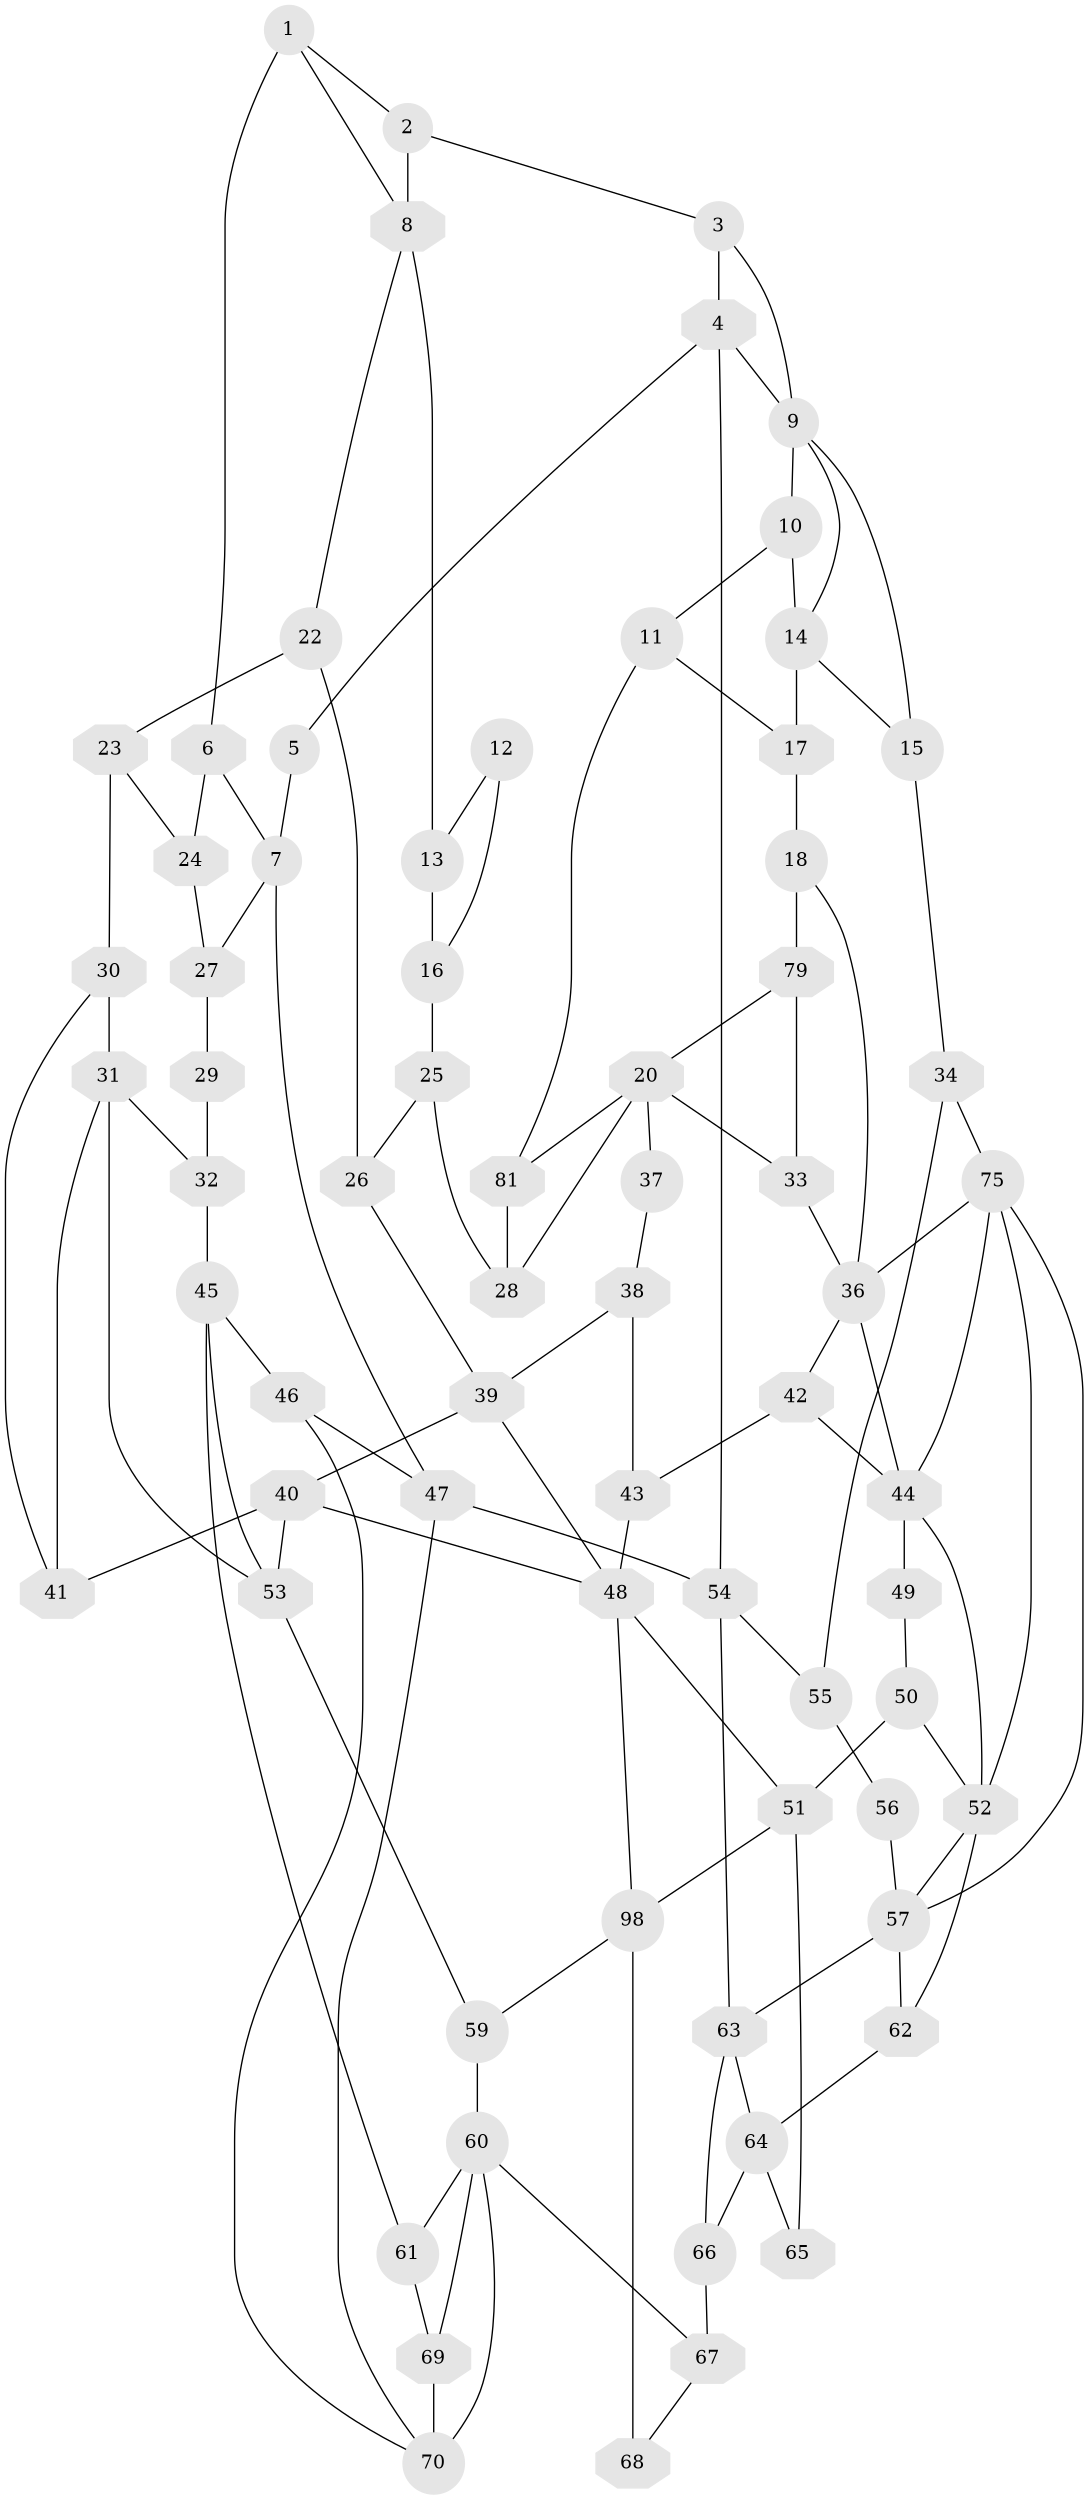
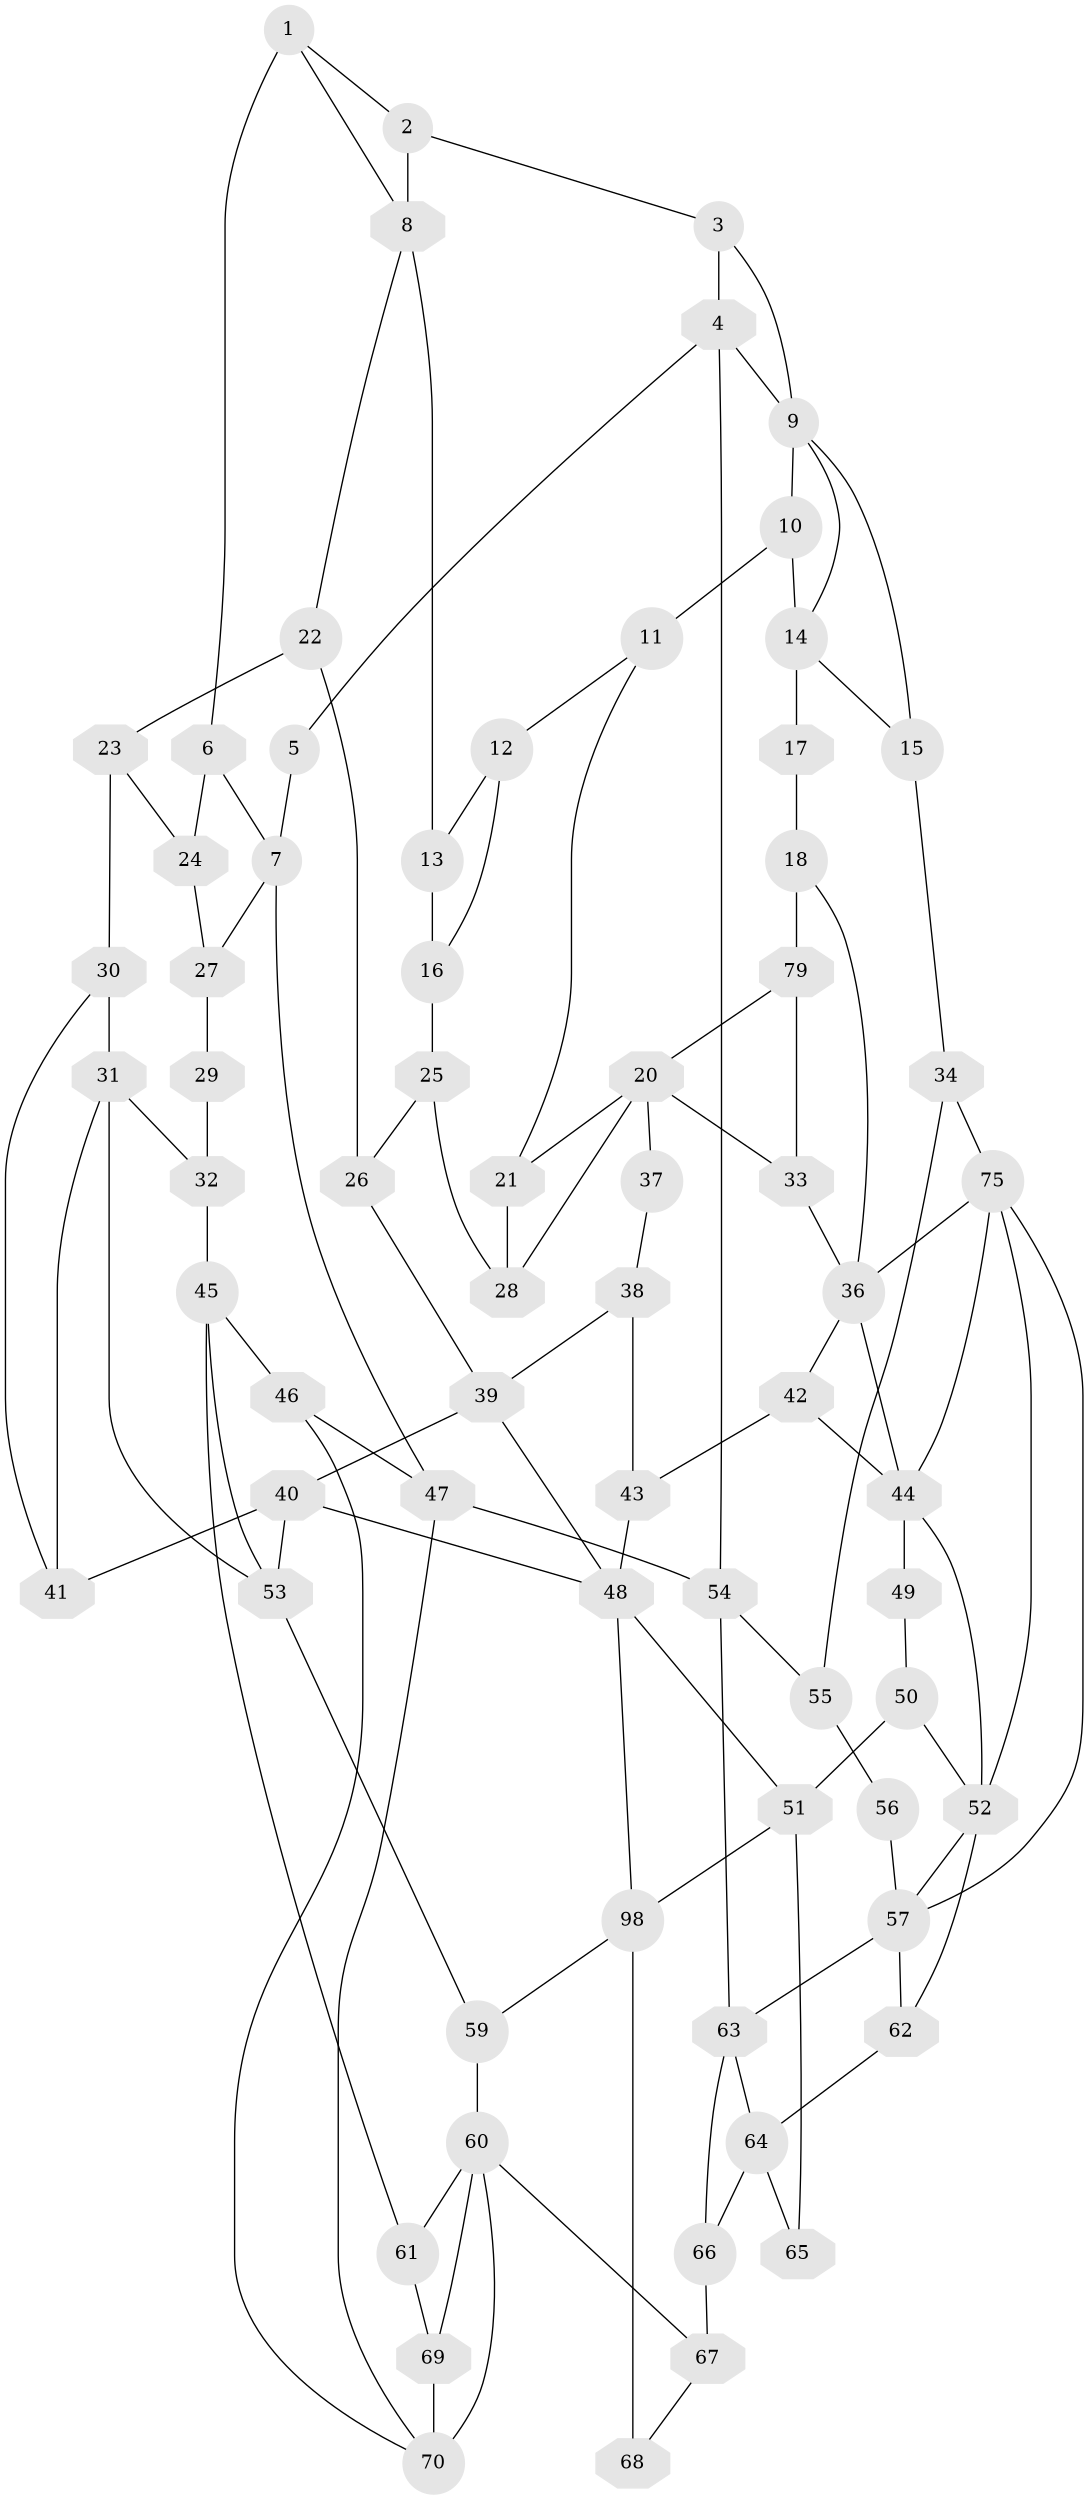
edge "11" -- "17": now "11" -- "12"
node "81": label "81" -> "21"
